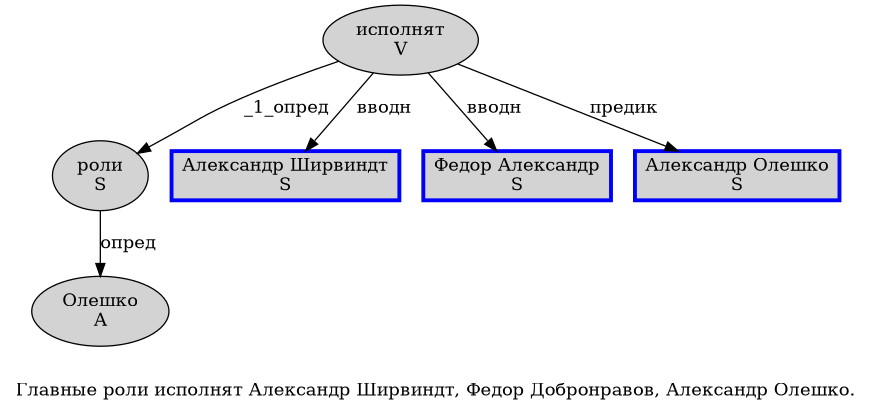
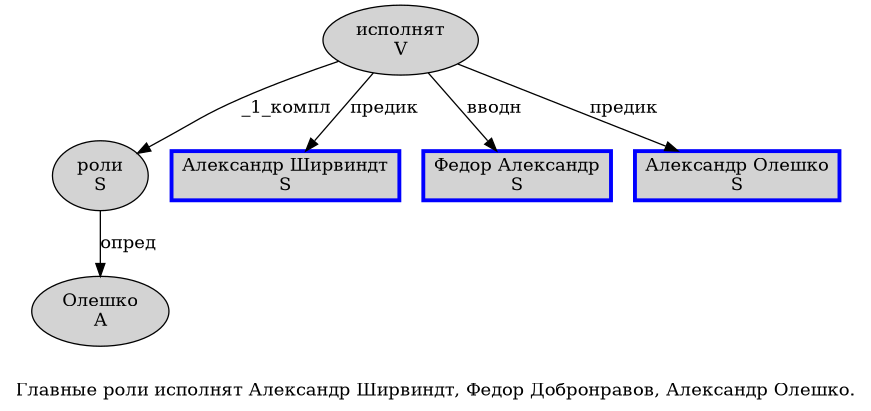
edge "исполнят V" -> "роли S": label "_1_опред" -> "_1_компл"
edge "исполнят V" -> "Александр Ширвиндт S": label "вводн" -> "предик"
